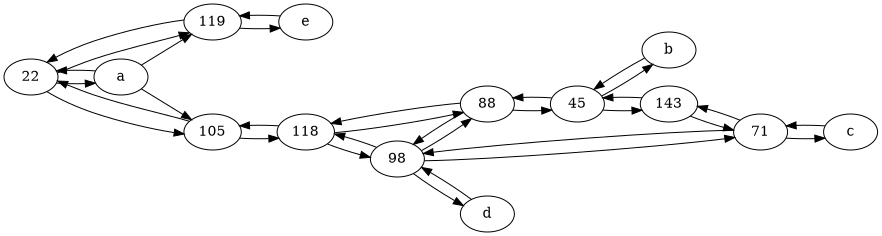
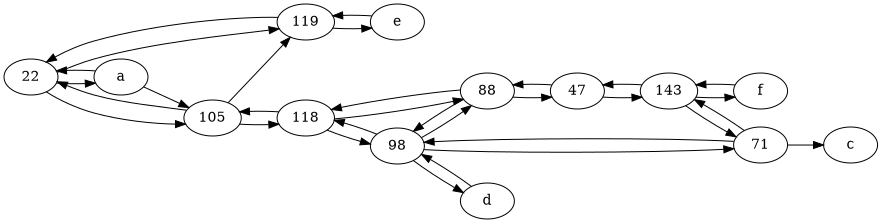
node "b": removed
edge "a" -> "119": now "105" -> "119"
node "f": added
node "45": label "45" -> "47"
edge "c" -> "71": removed
